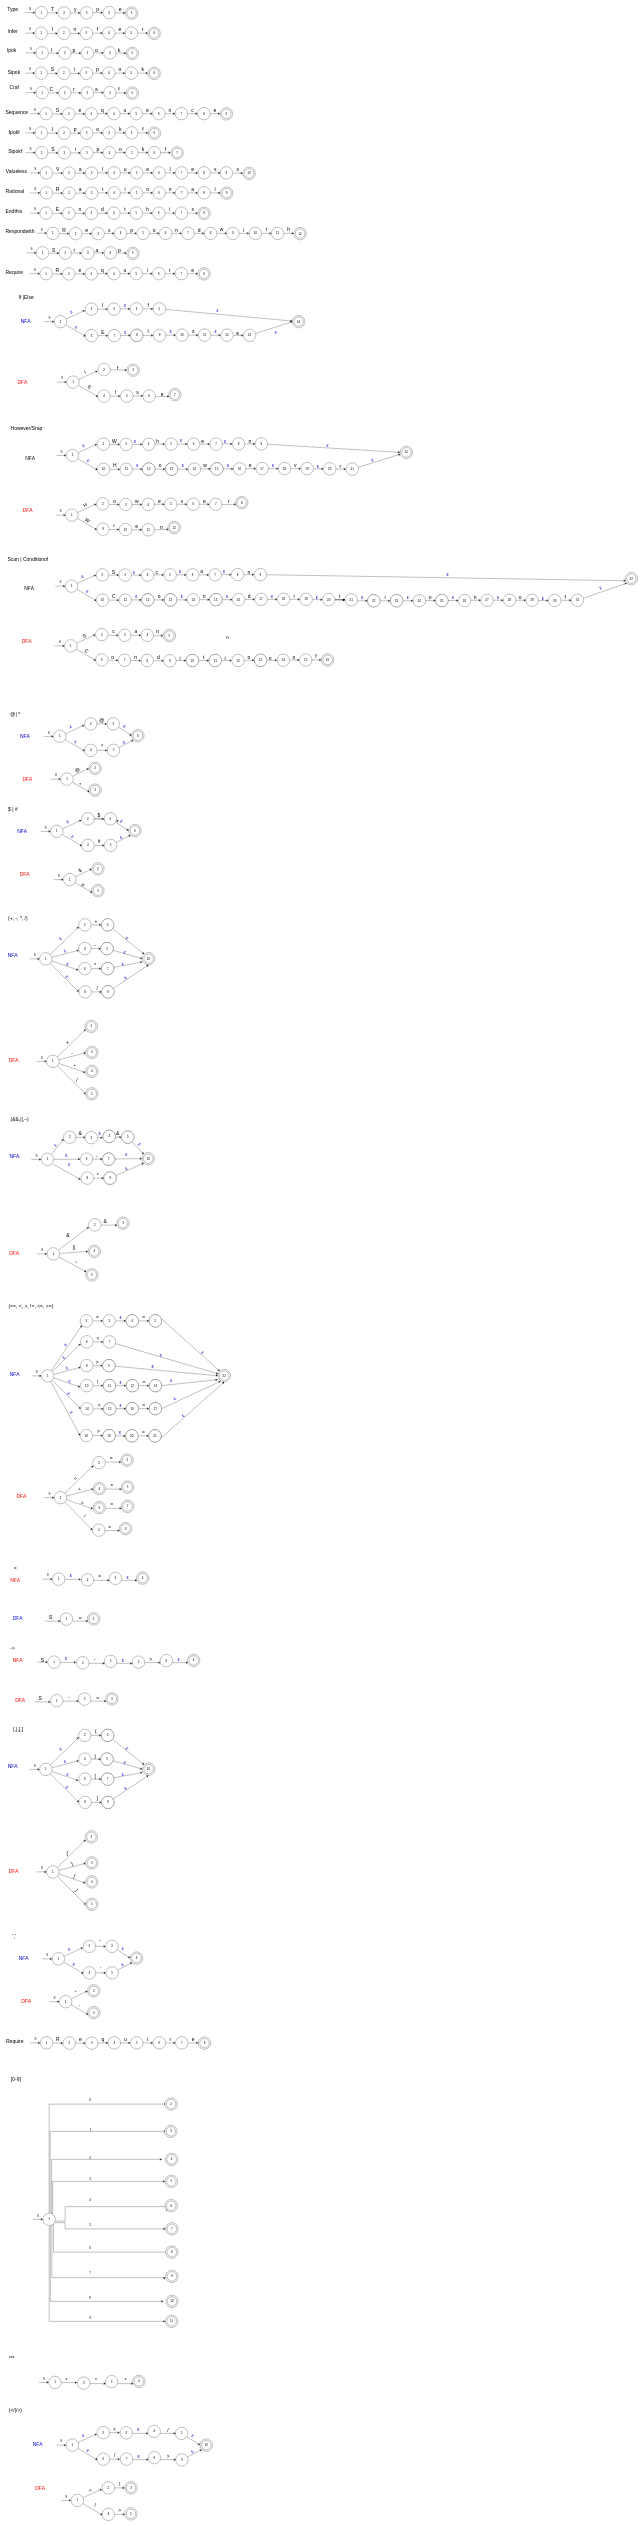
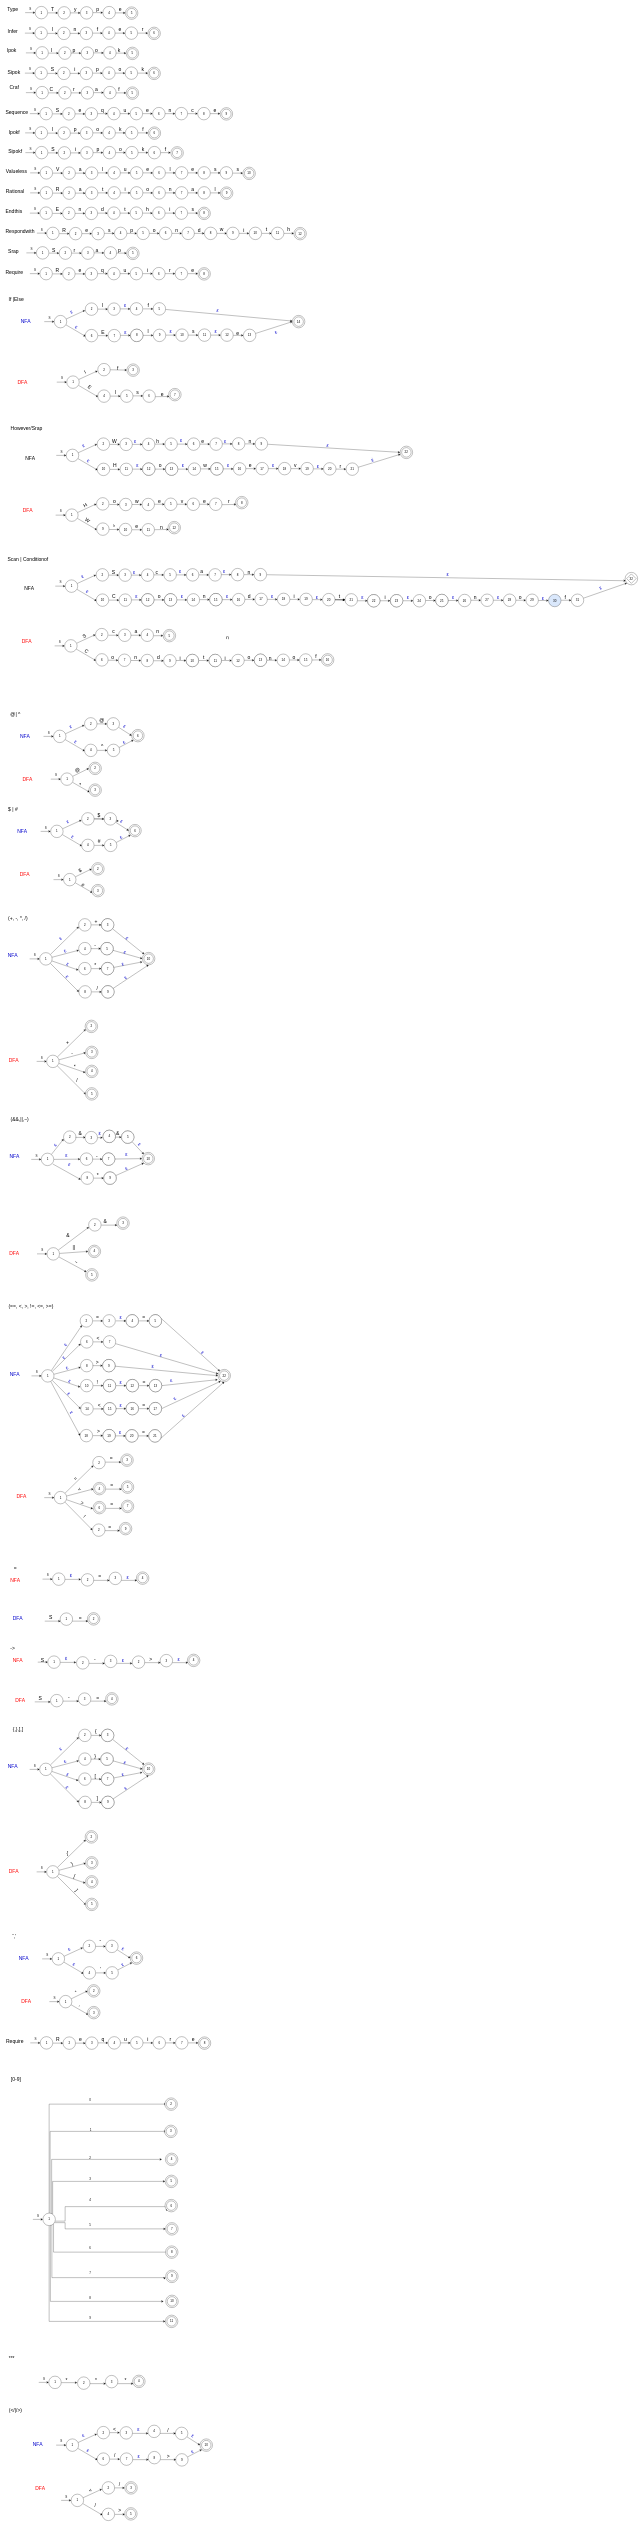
node "Srap": added
node "If |Else": moved (26, 297) -> (16, 299)
node "32": shape ellipse -> diamond
node "30": fillcolor #ffffff -> #dae8fc
